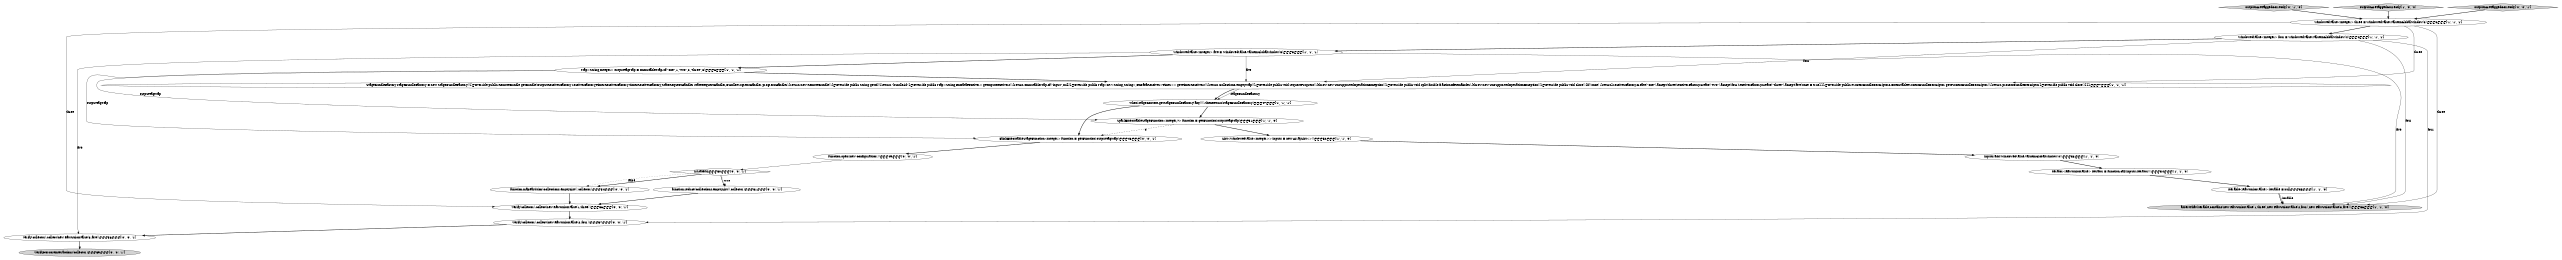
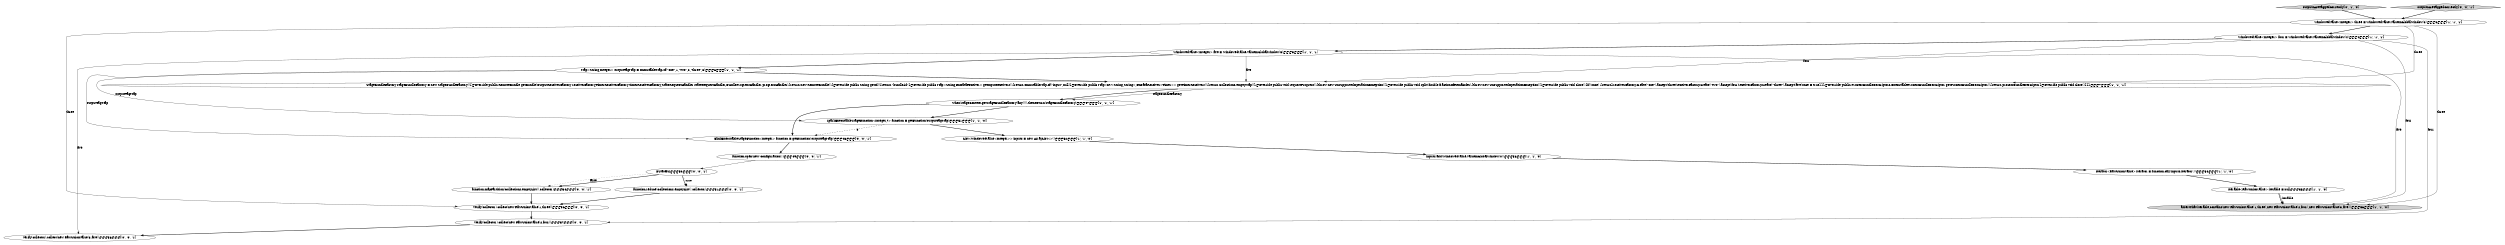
node "outputsAreTaggedCorrectly['1', '0', '0']": removed
node "isStateful@@@50@@@['0', '0', '1']": shape diamond -> ellipse
node "verifyNoMoreInteractions(collector)@@@59@@@['0', '0', '1']": removed
